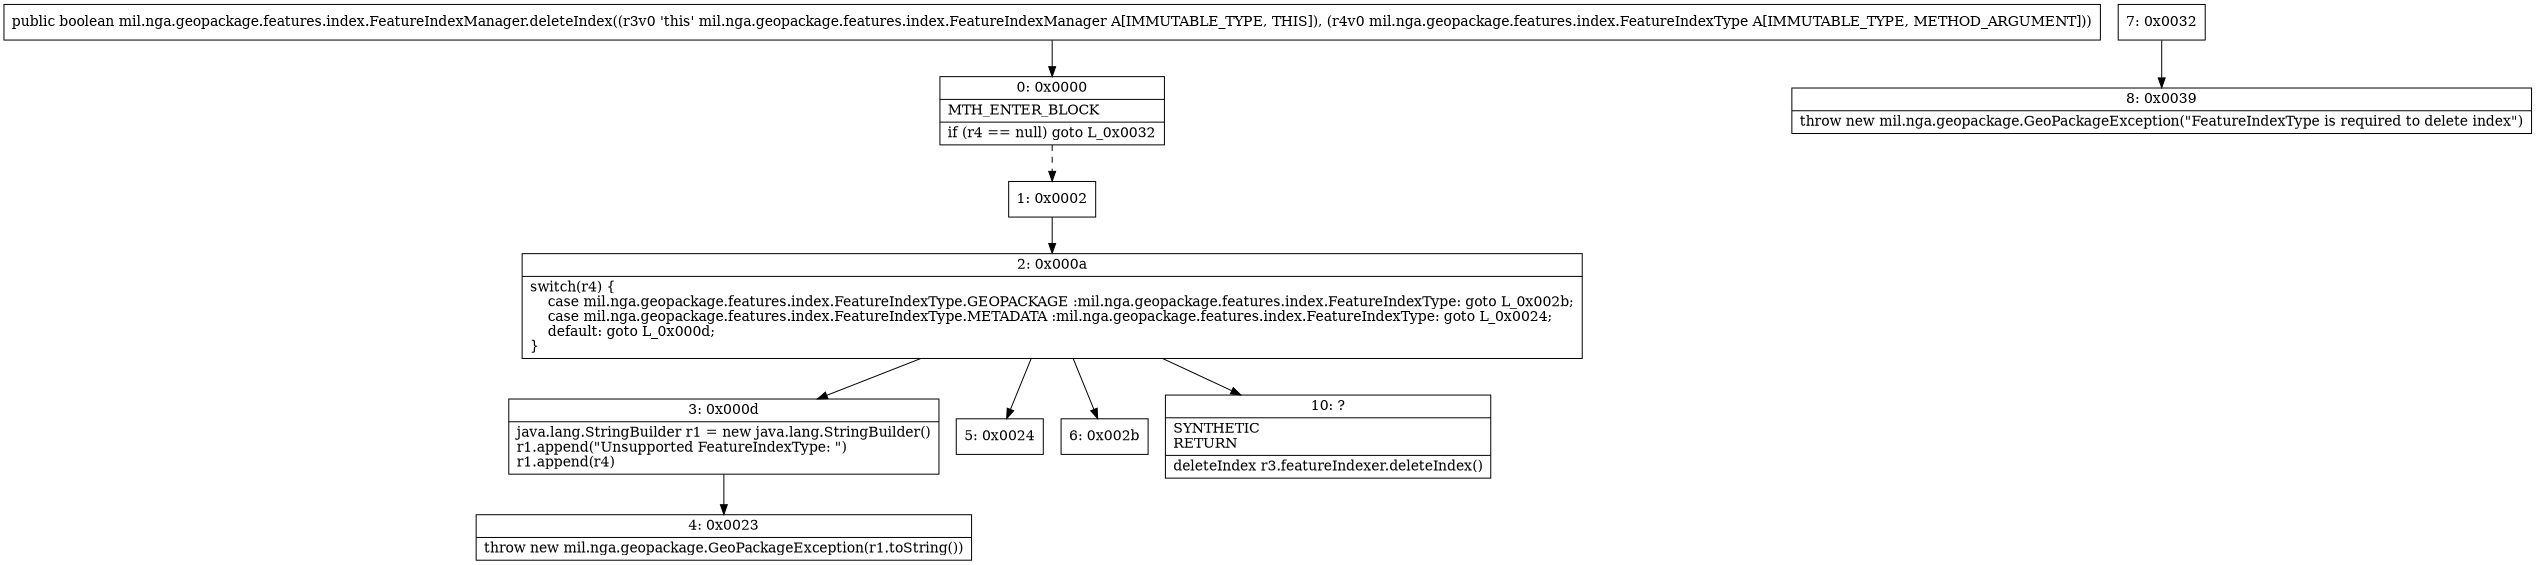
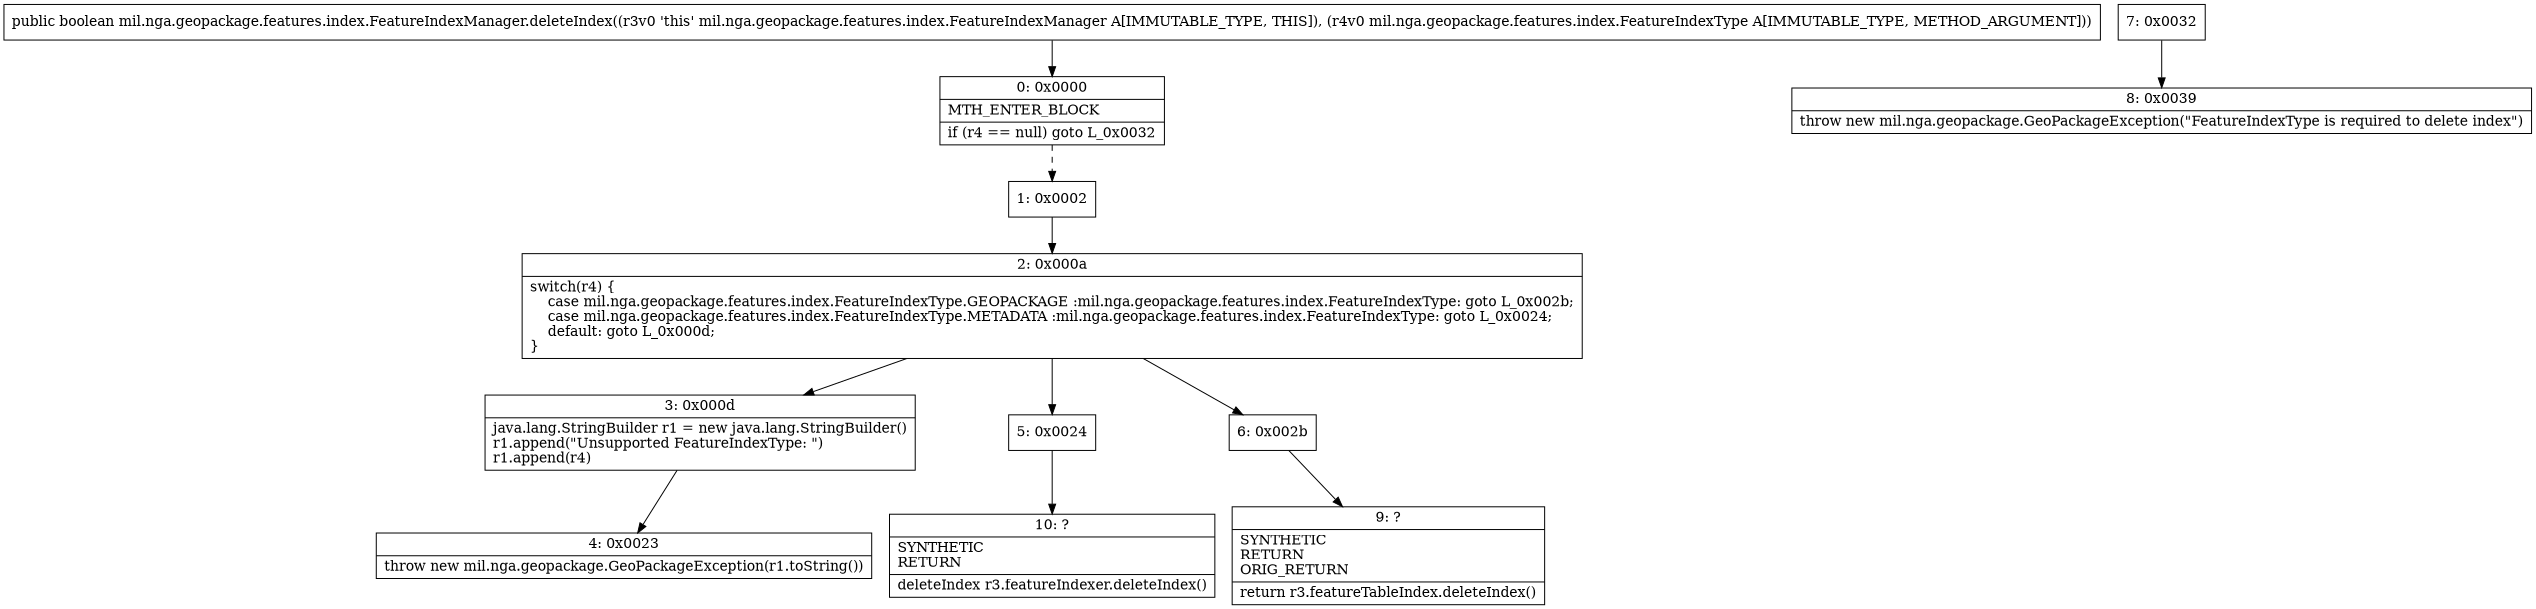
edge "2: 0x000a" -> "10: ?": now "5: 0x0024" -> "10: ?"
node "9: ?": added
